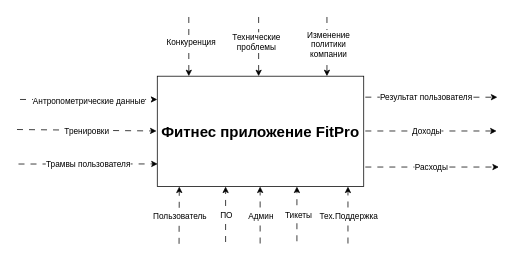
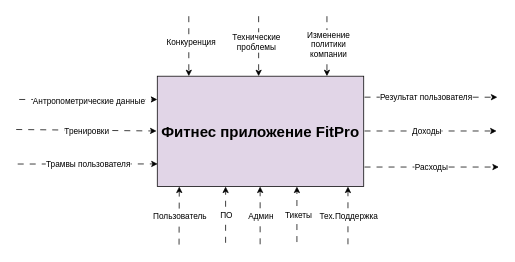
node "Фитнес приложение FitPro": fillcolor #ffffff -> #e1d5e7
